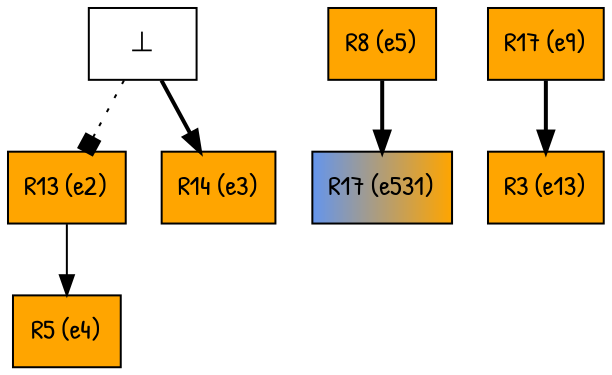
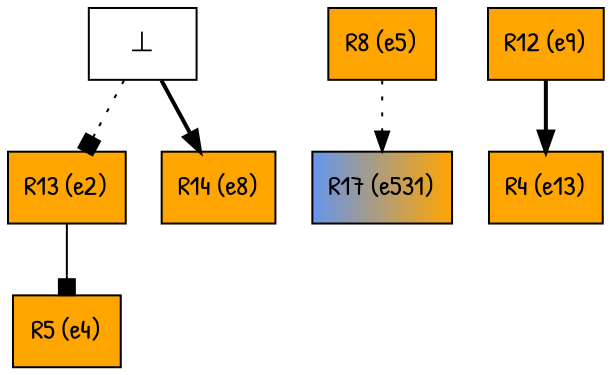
node "R17 (e9)": label "R17 (e9)" -> "R12 (e9)"
edge "R8 (e5)" -> "R17 (e531)": style bold -> dotted
node "R14 (e3)": label "R14 (e3)" -> "R14 (e8)"
node "R3 (e13)": label "R3 (e13)" -> "R4 (e13)"
edge "R13 (e2)" -> "R5 (e4)": arrowhead normal -> box
